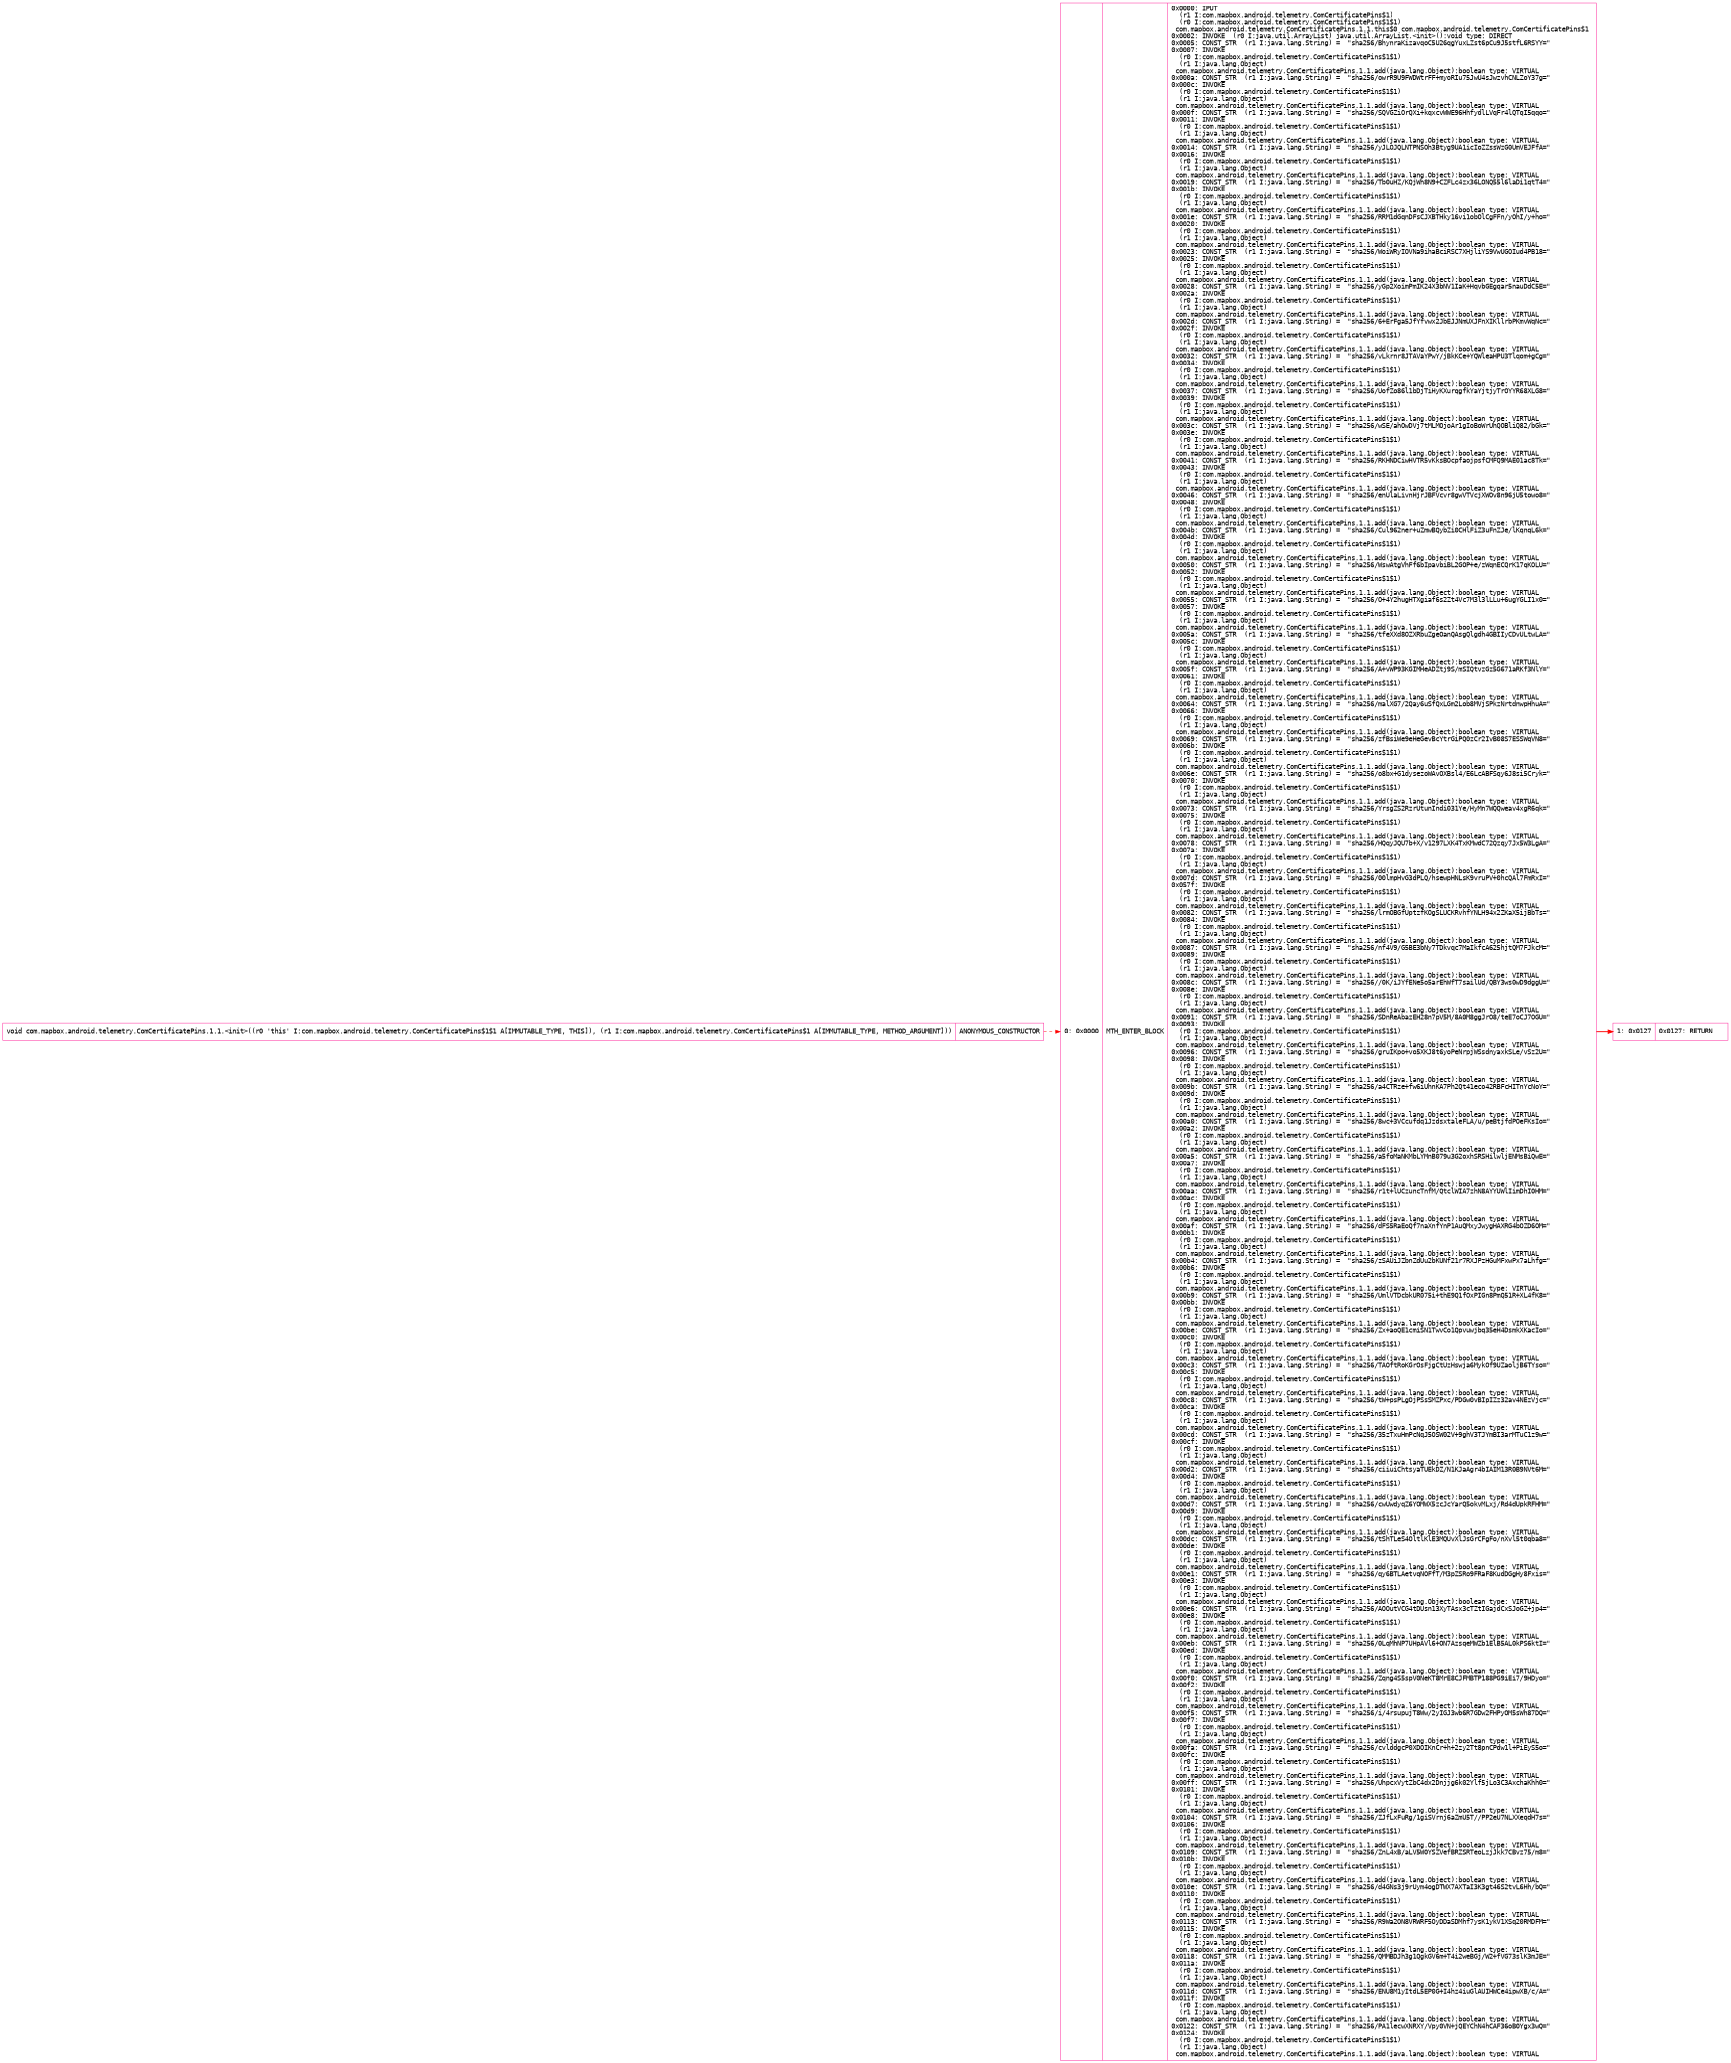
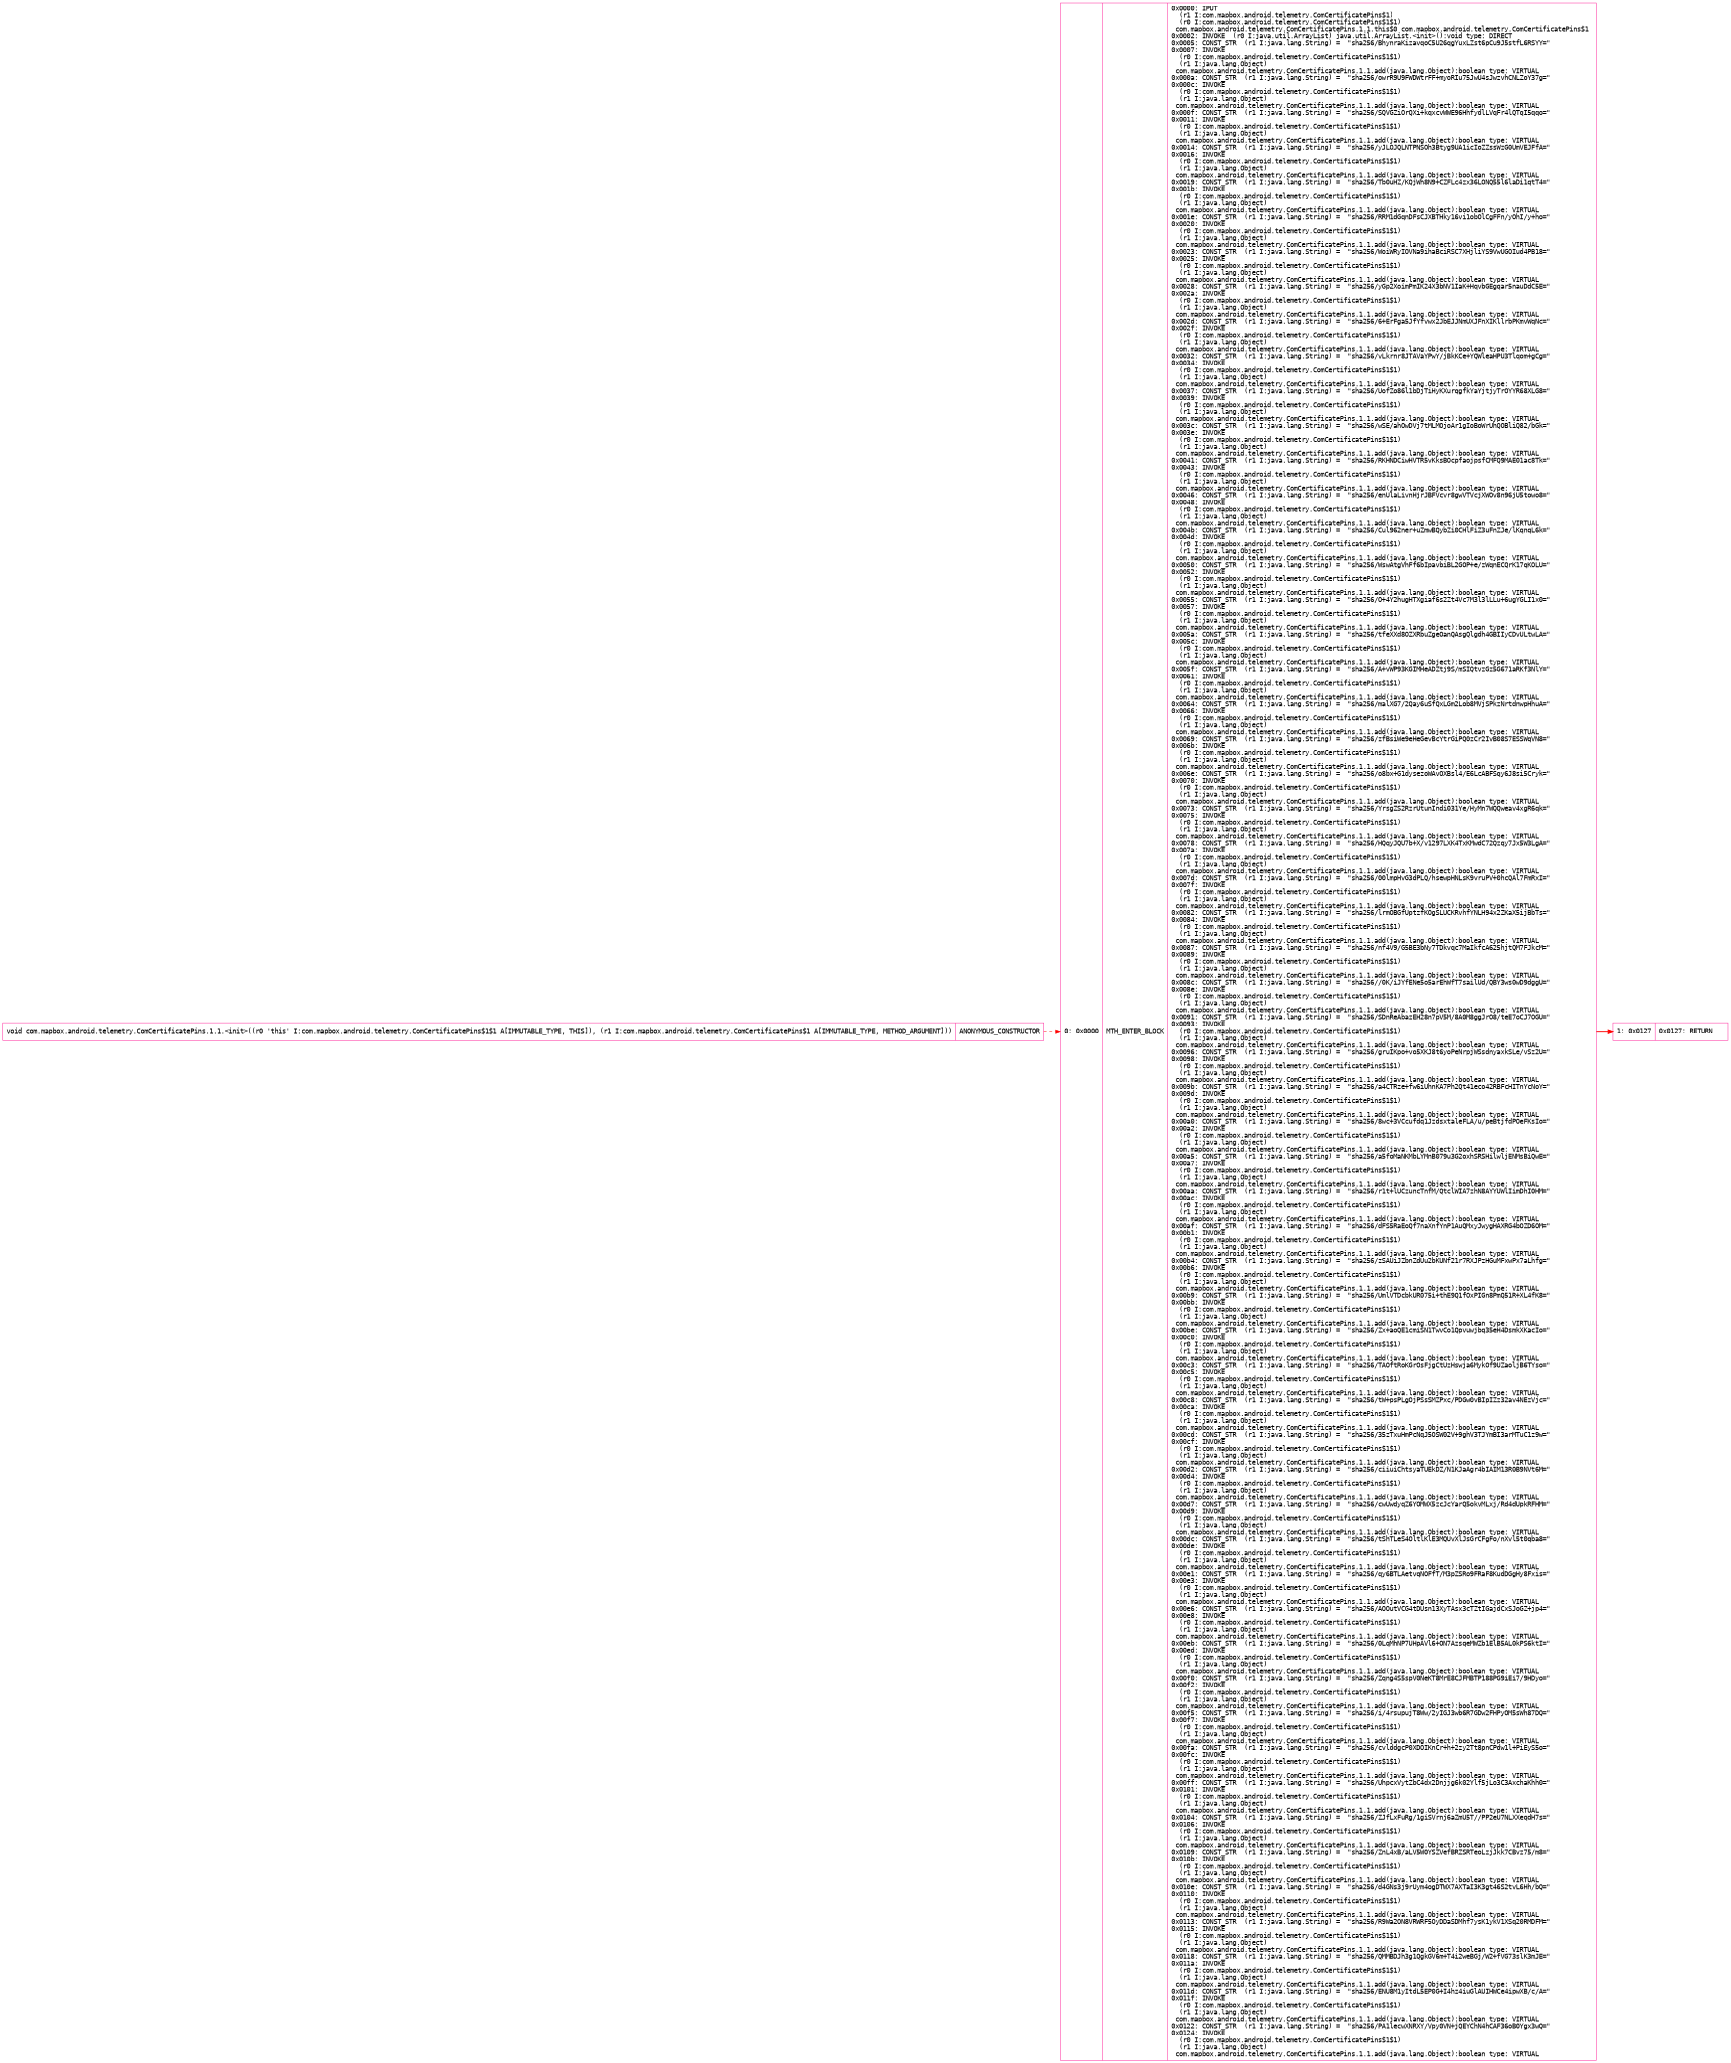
node "0: 0x0000": text "0x057f: INVOKE" -> "0x007f: INVOKE"
